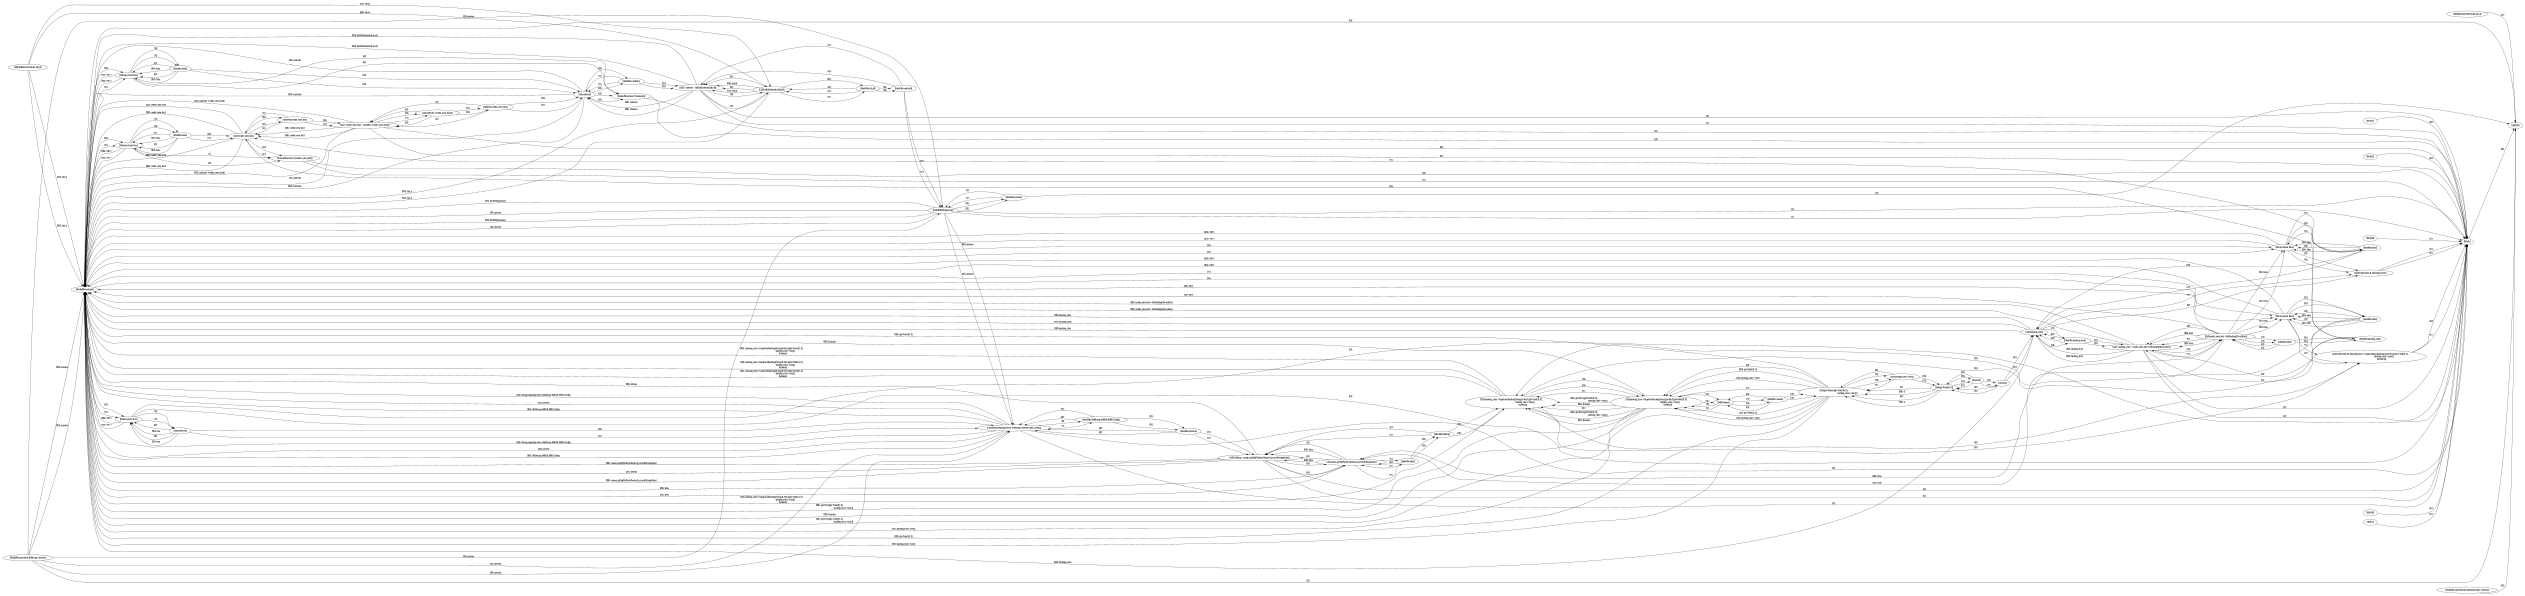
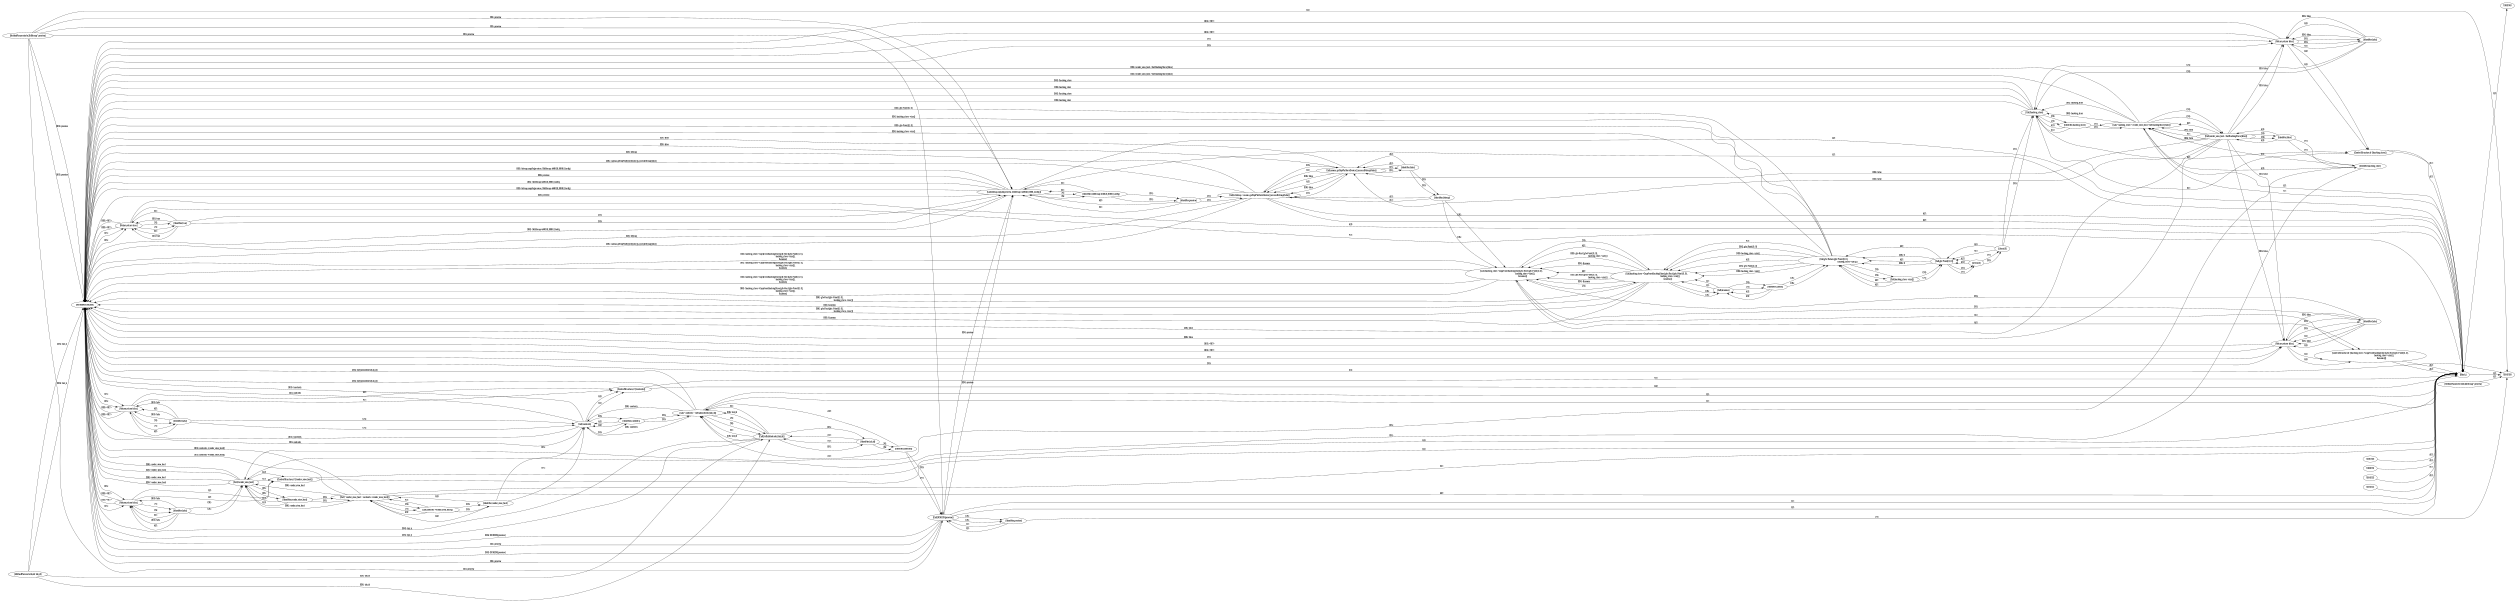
node "(MethodParameterOut,int tab_id)": removed
edge "1000148" -> "(Block,)": reversed
node "(MethodParameterOut,ControlStructure* preview)": label "(MethodParameterOut,ControlStructure* preview)" -> "(MethodParameterOut,SkBitmap* preview)"
